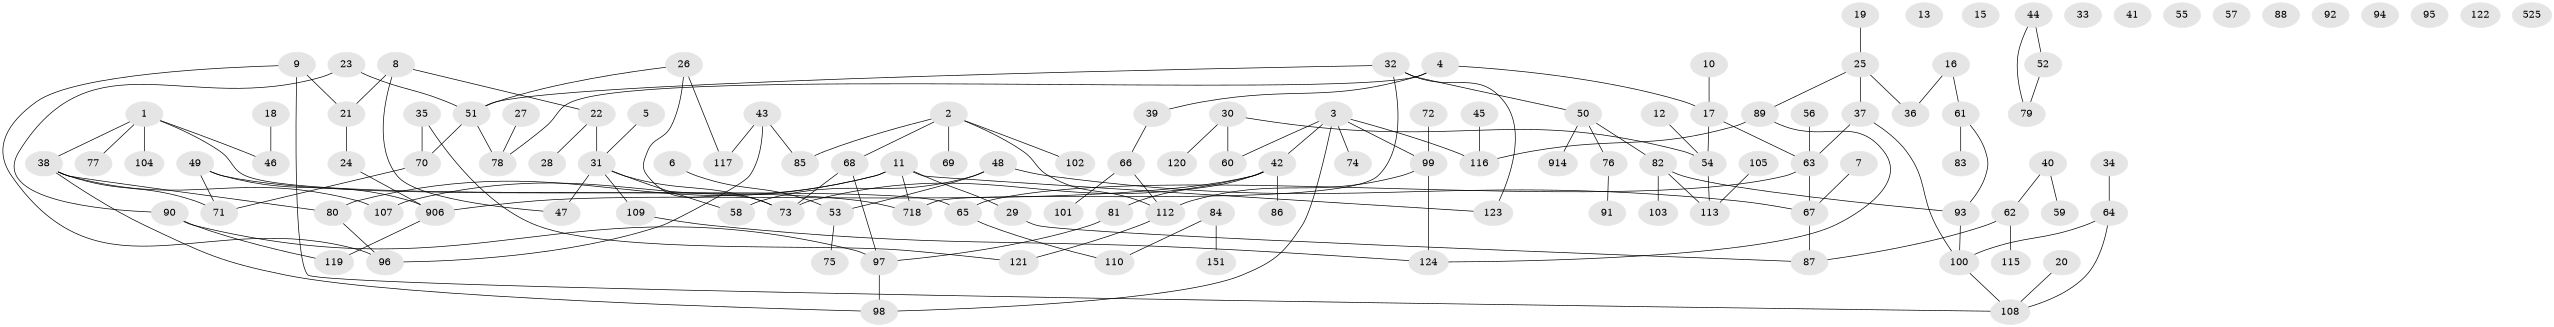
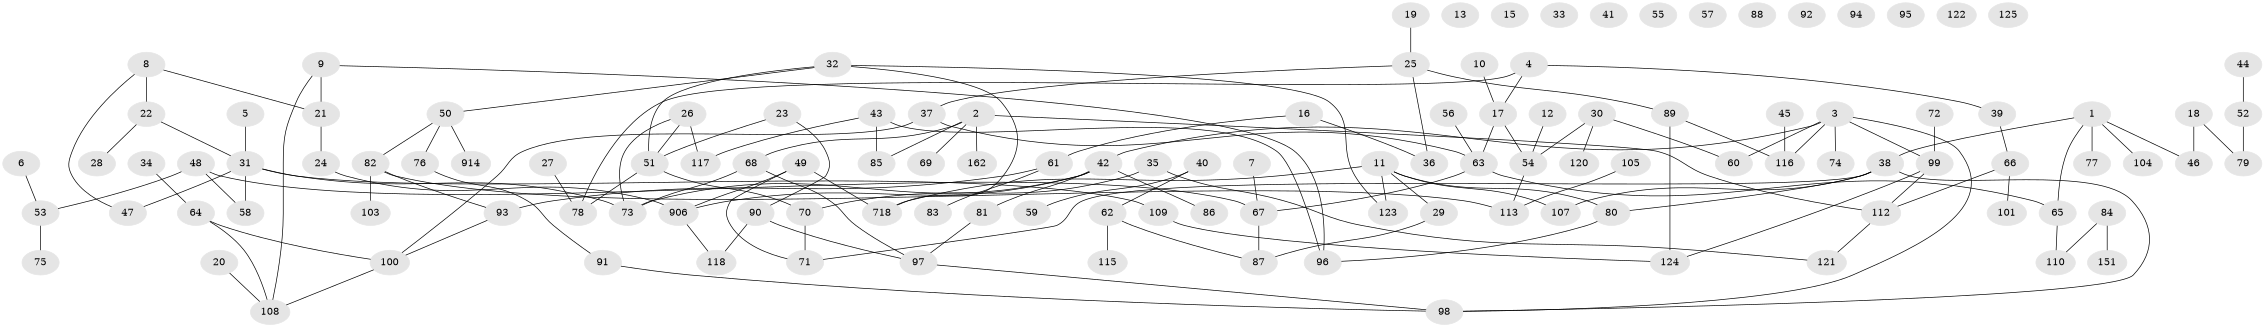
node "525": label "525" -> "125"
edge "44" -- "79": now "18" -- "79"
node "102": label "102" -> "162"
node "119": label "119" -> "118"
edge "91" -- "98": added
